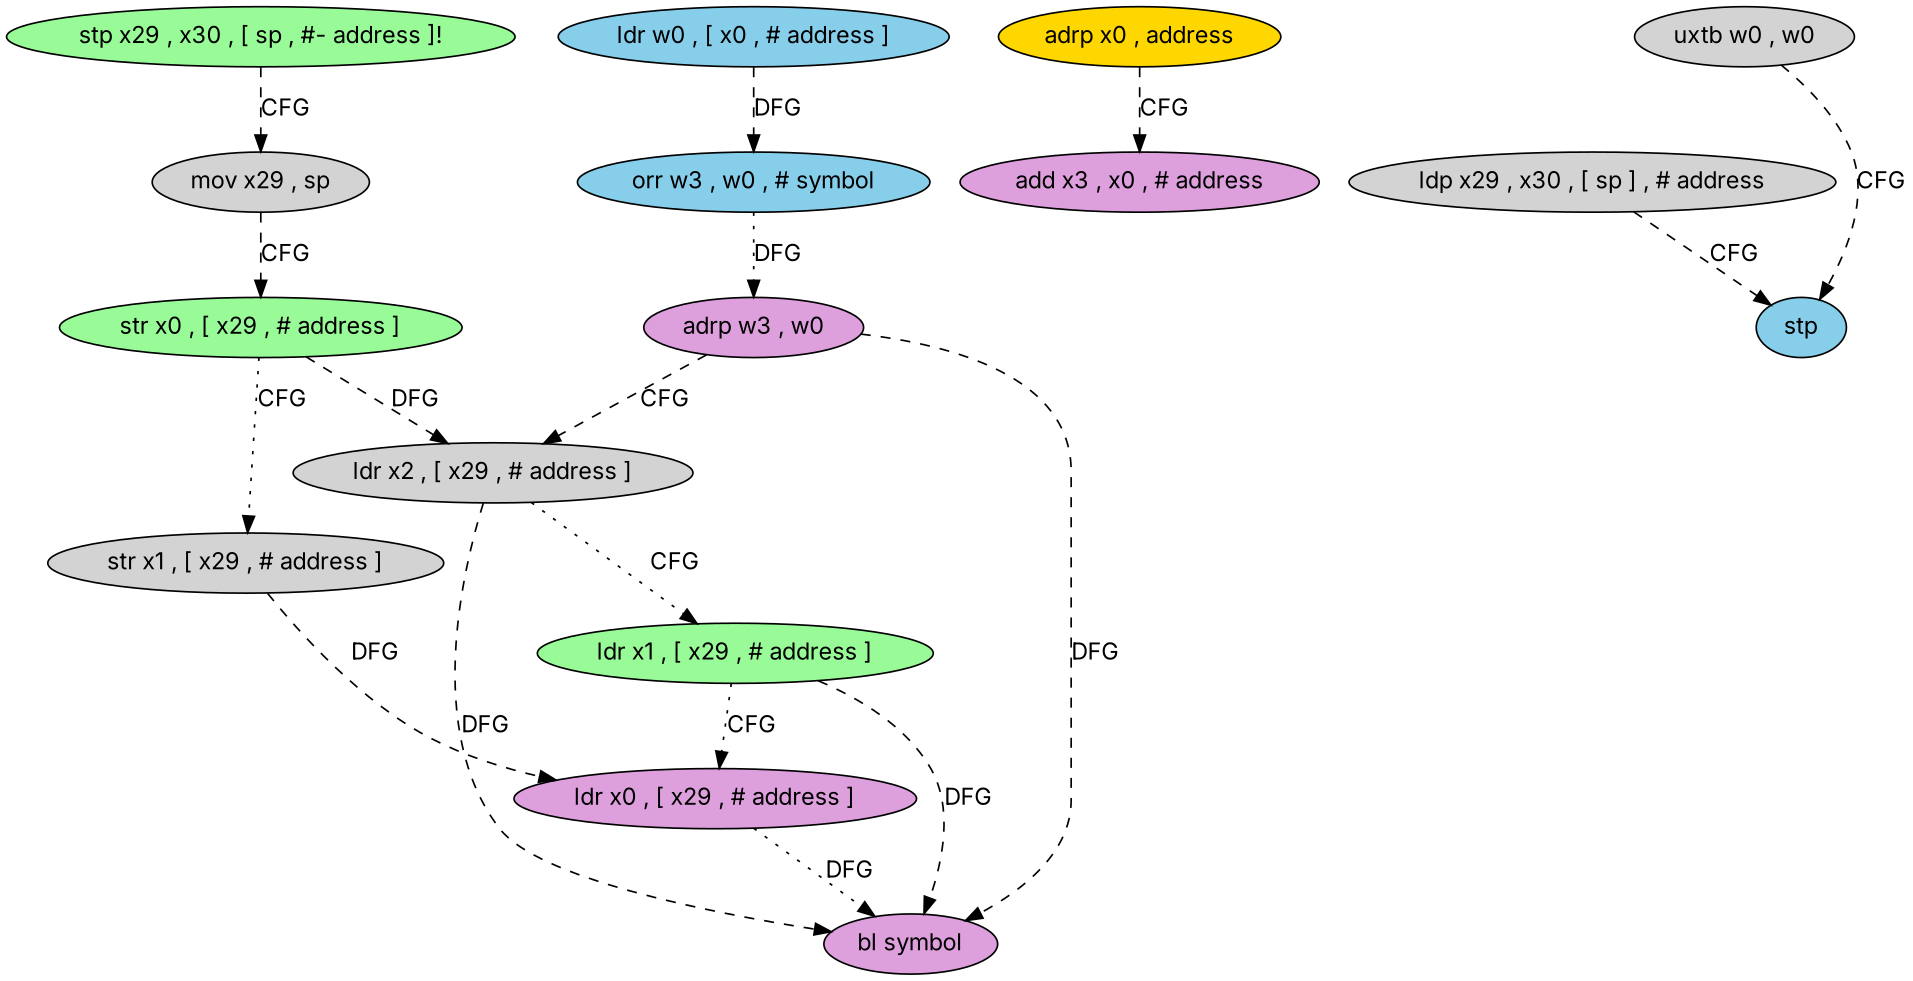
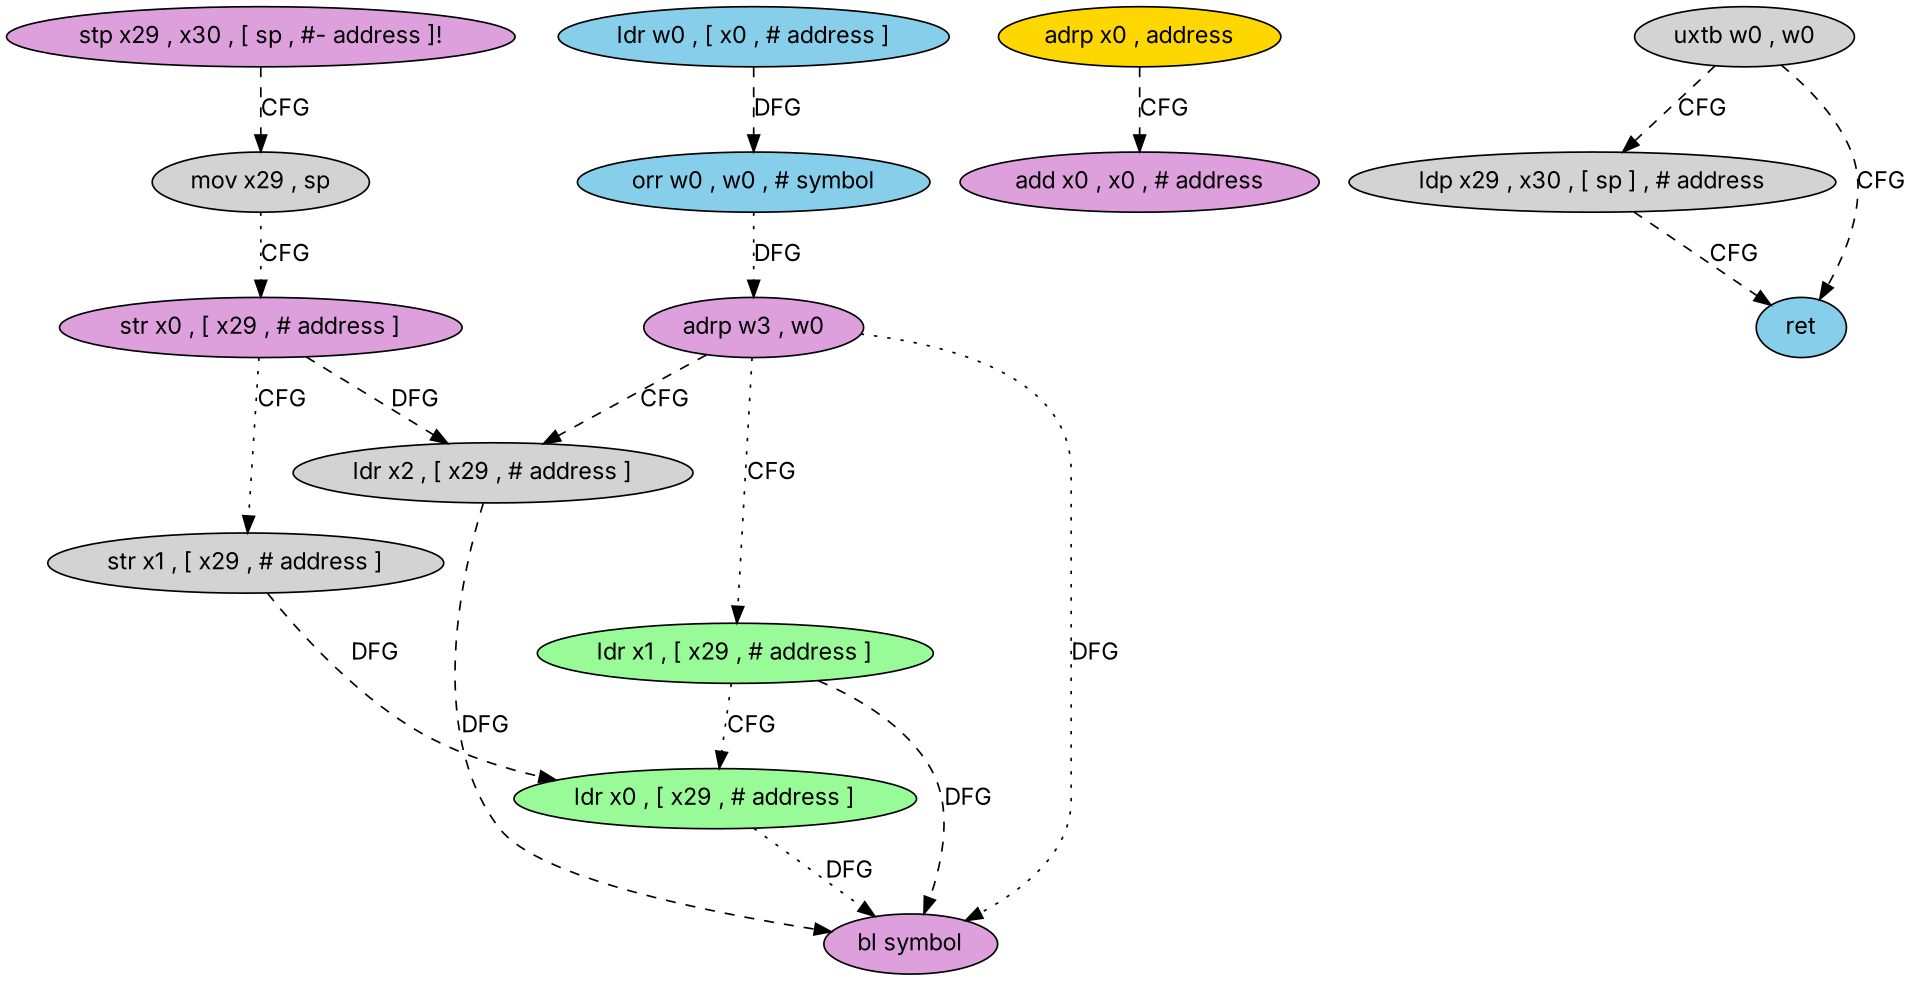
node "stp x29 , x30 , [ sp , #- address ]!": fillcolor palegreen -> plum
edge "uxtb w0 , w0" -> "ldp x29 , x30 , [ sp ] , # address": added, label "CFG"
node "orr w3 , w0 , # symbol": label "orr w3 , w0 , # symbol" -> "orr w0 , w0 , # symbol"
node "add x3 , x0 , # address": label "add x3 , x0 , # address" -> "add x0 , x0 , # address"
edge "mov x29 , sp" -> "str x0 , [ x29 , # address ]": style dashed -> dotted
node "str x0 , [ x29 , # address ]": fillcolor palegreen -> plum
node "stp": label "stp" -> "ret"
edge "ldr x2 , [ x29 , # address ]" -> "ldr x1 , [ x29 , # address ]": now "adrp w3 , w0" -> "ldr x1 , [ x29 , # address ]"
edge "adrp w3 , w0" -> "bl symbol": style dashed -> dotted
node "ldr x0 , [ x29 , # address ]": fillcolor plum -> palegreen
